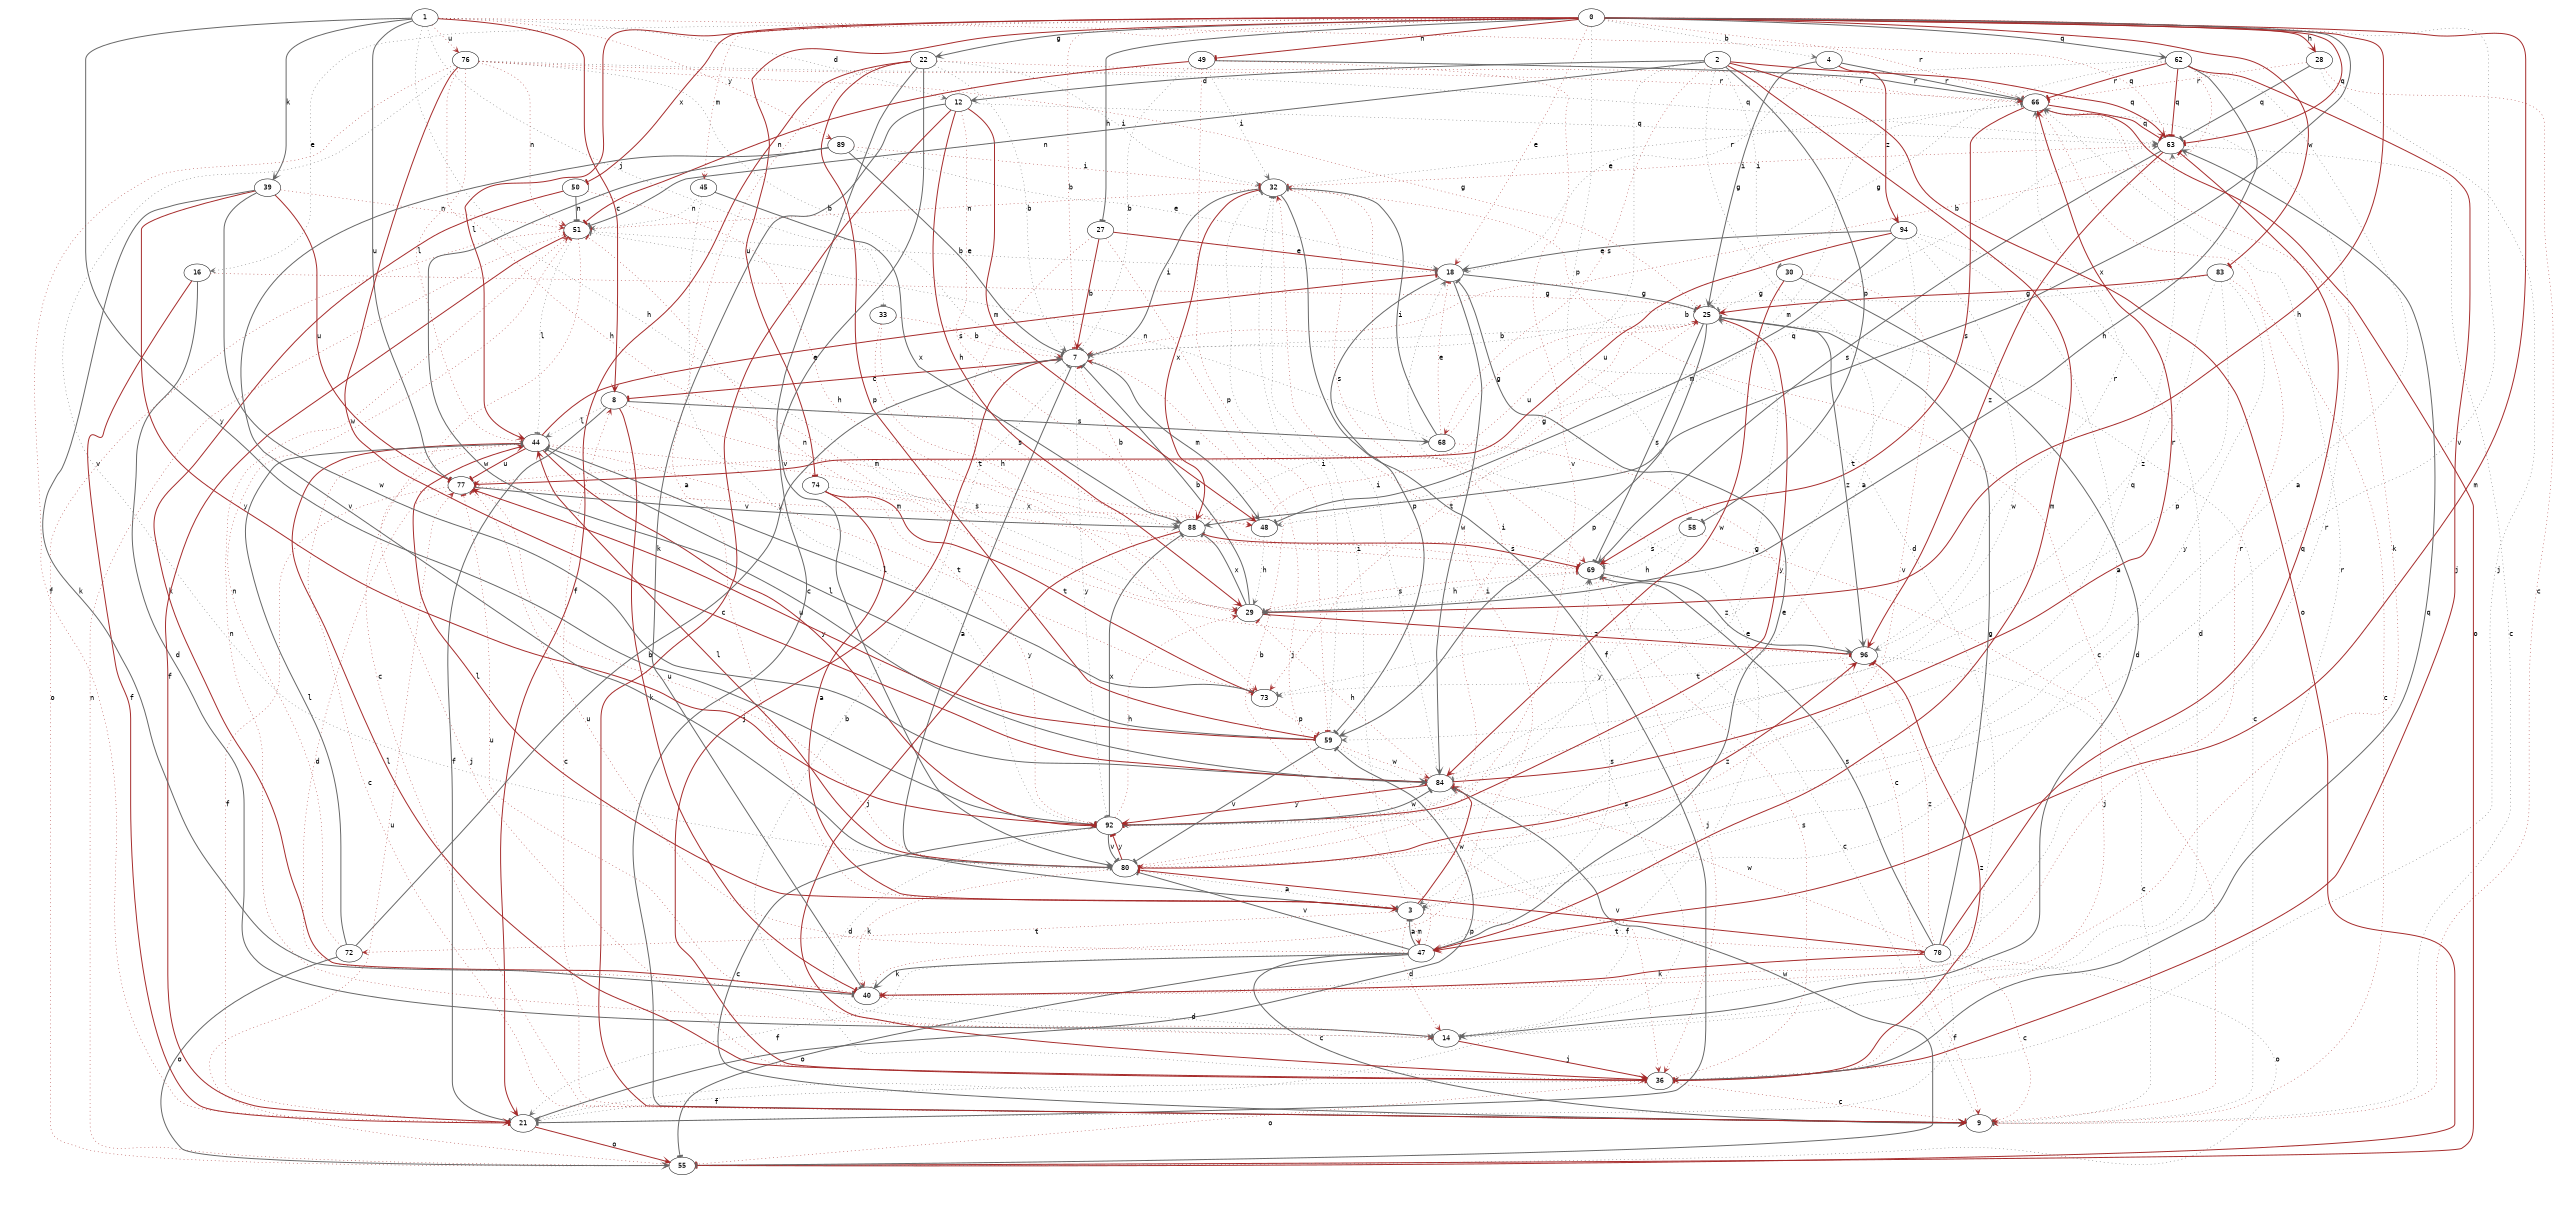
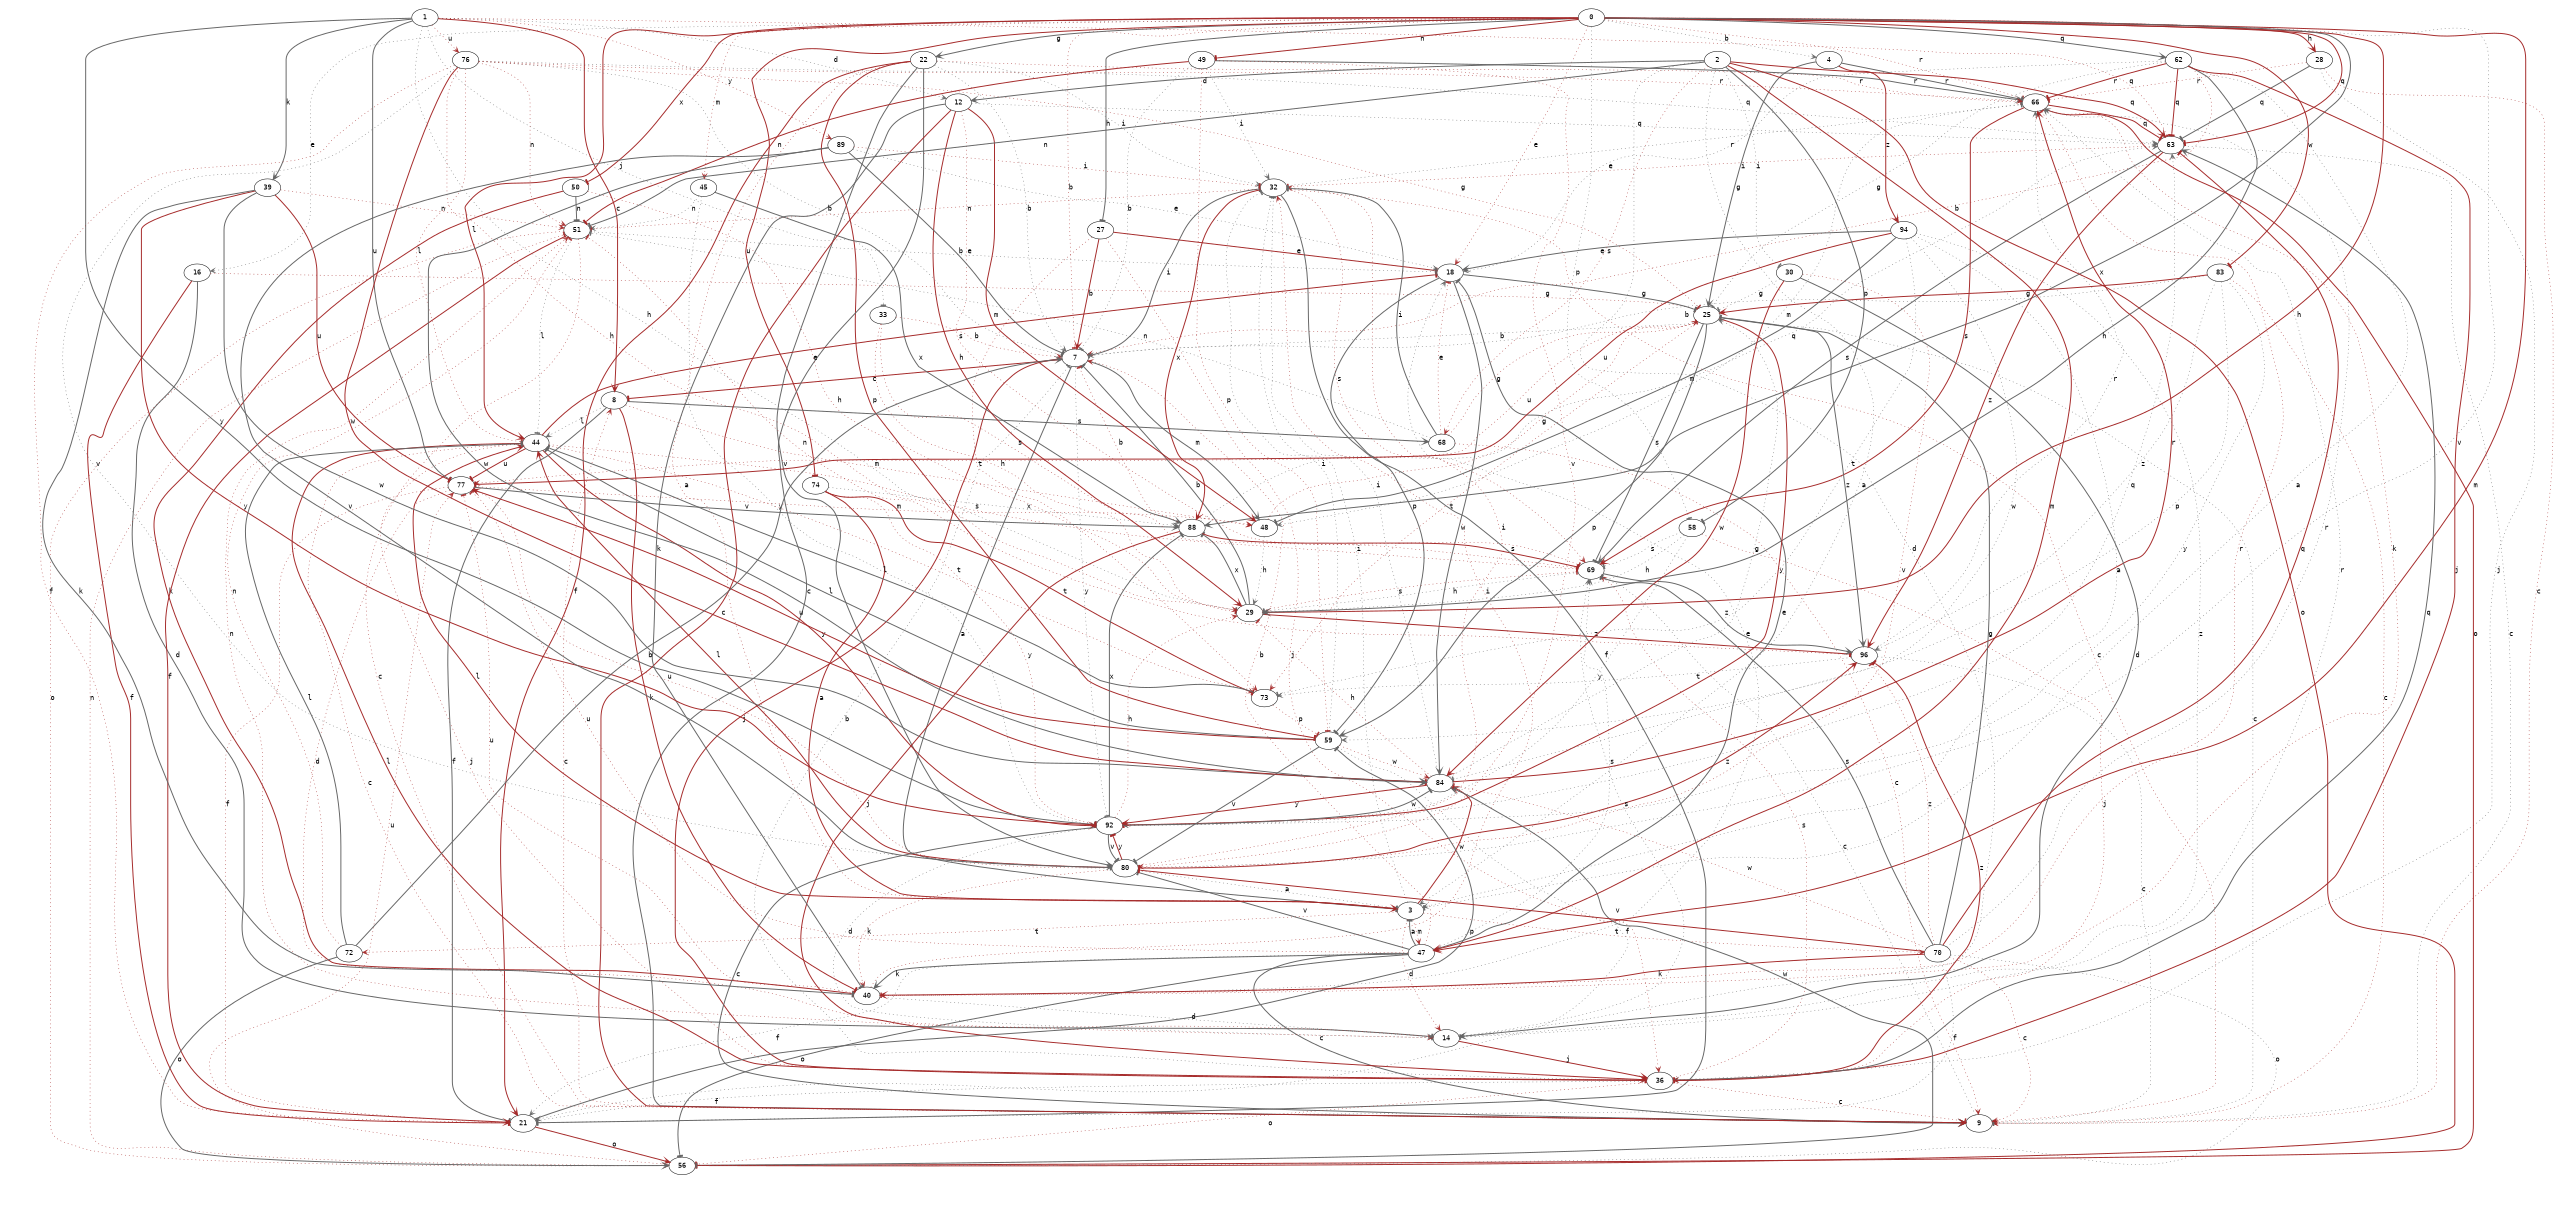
edge "32" -> "9": arrowhead tee -> vee
edge "94" -> "14": label "d" -> "z"
edge "69" -> "36": removed, label "j"
node "55": label "55" -> "56"
